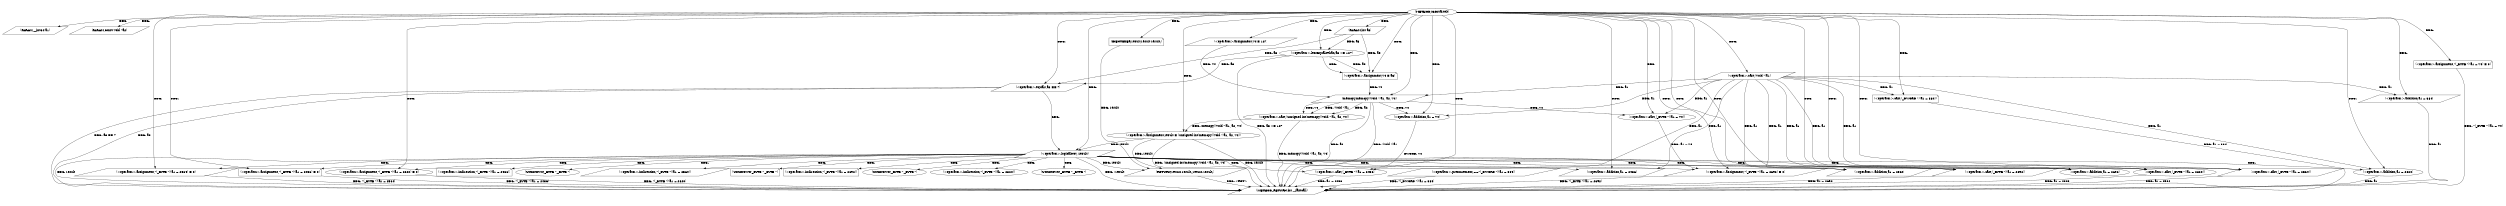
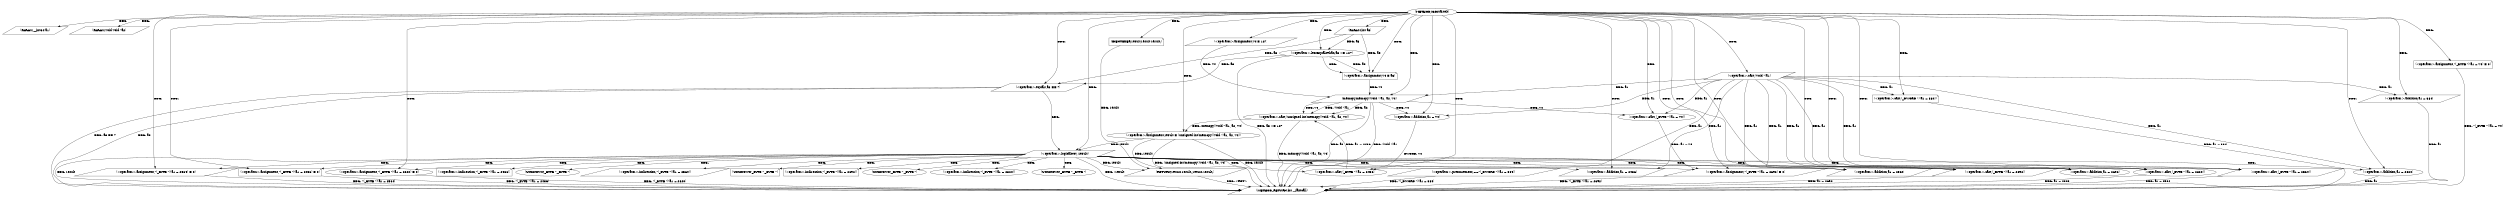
node "(PARAM,const void *a2)": label "(PARAM,const void *a2)" -> "(PARAM,void void *a2)"
edge "(<operator>.cast,(_BYTE *)(a1 + 2436))" -> "(METHOD_RETURN,int __fastcall)": now "(<operator>.cast,(_BYTE *)(a1 + 2436))" -> "(<operator>.cast,(unsigned int)memcpy((void *)a1, a2, v4))"
